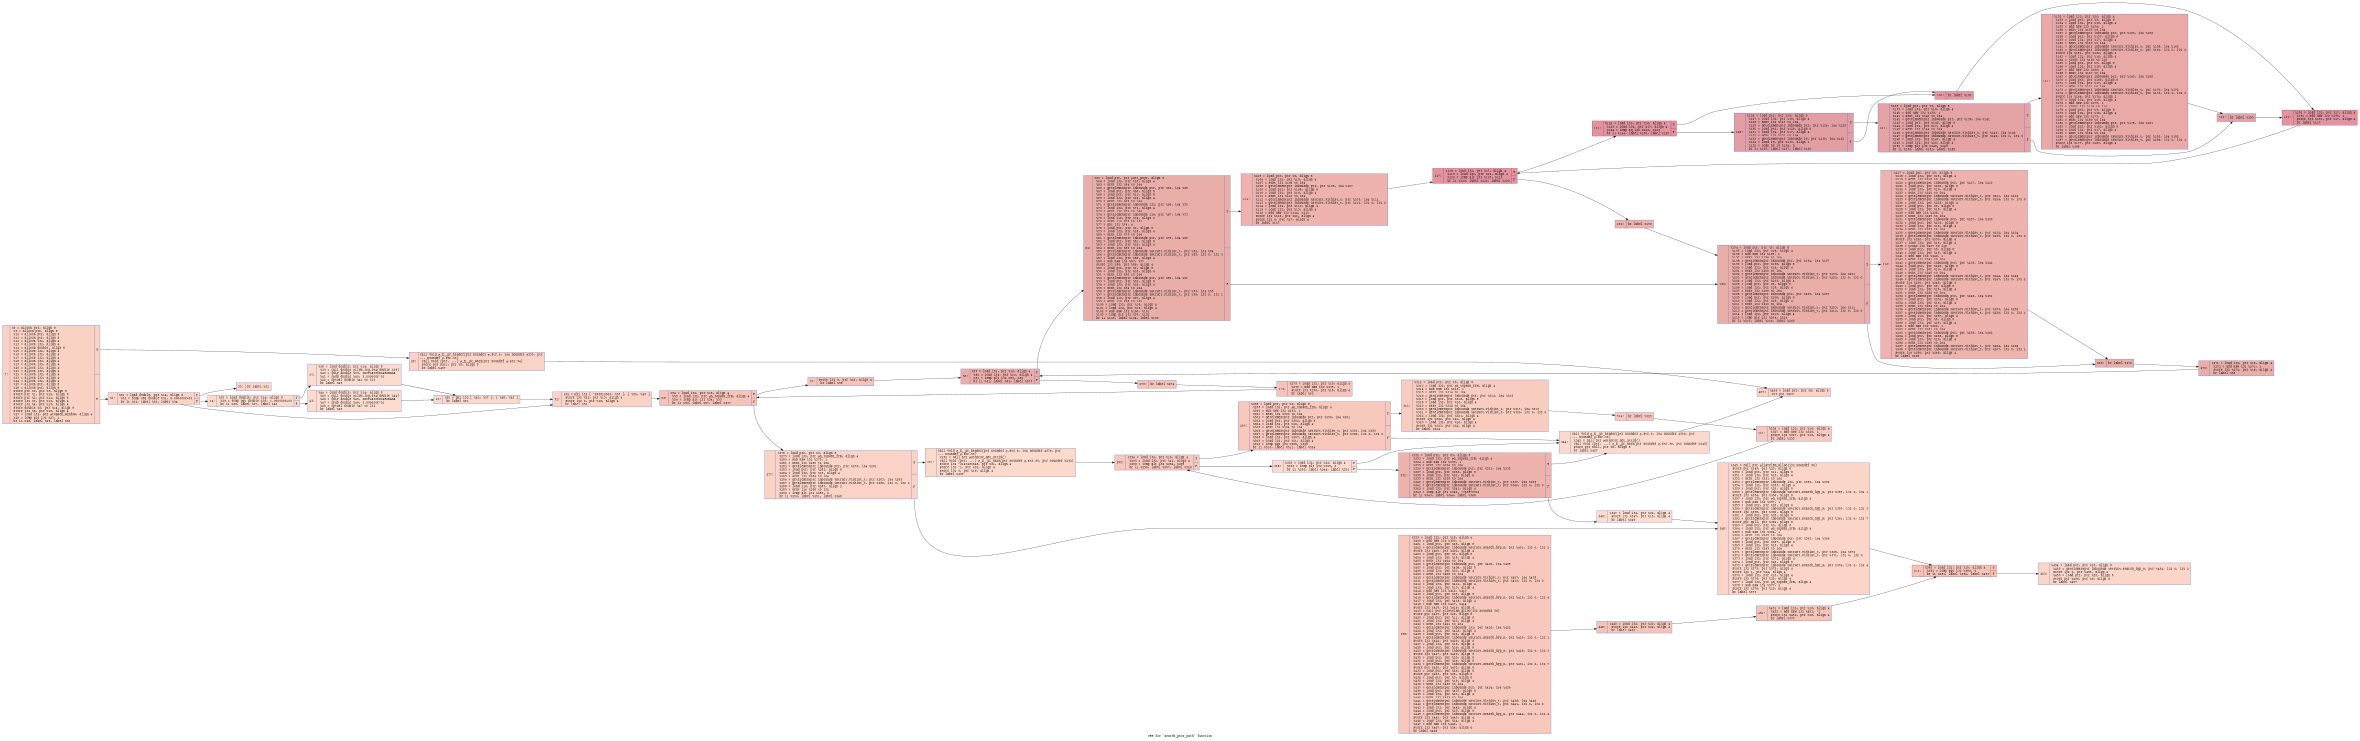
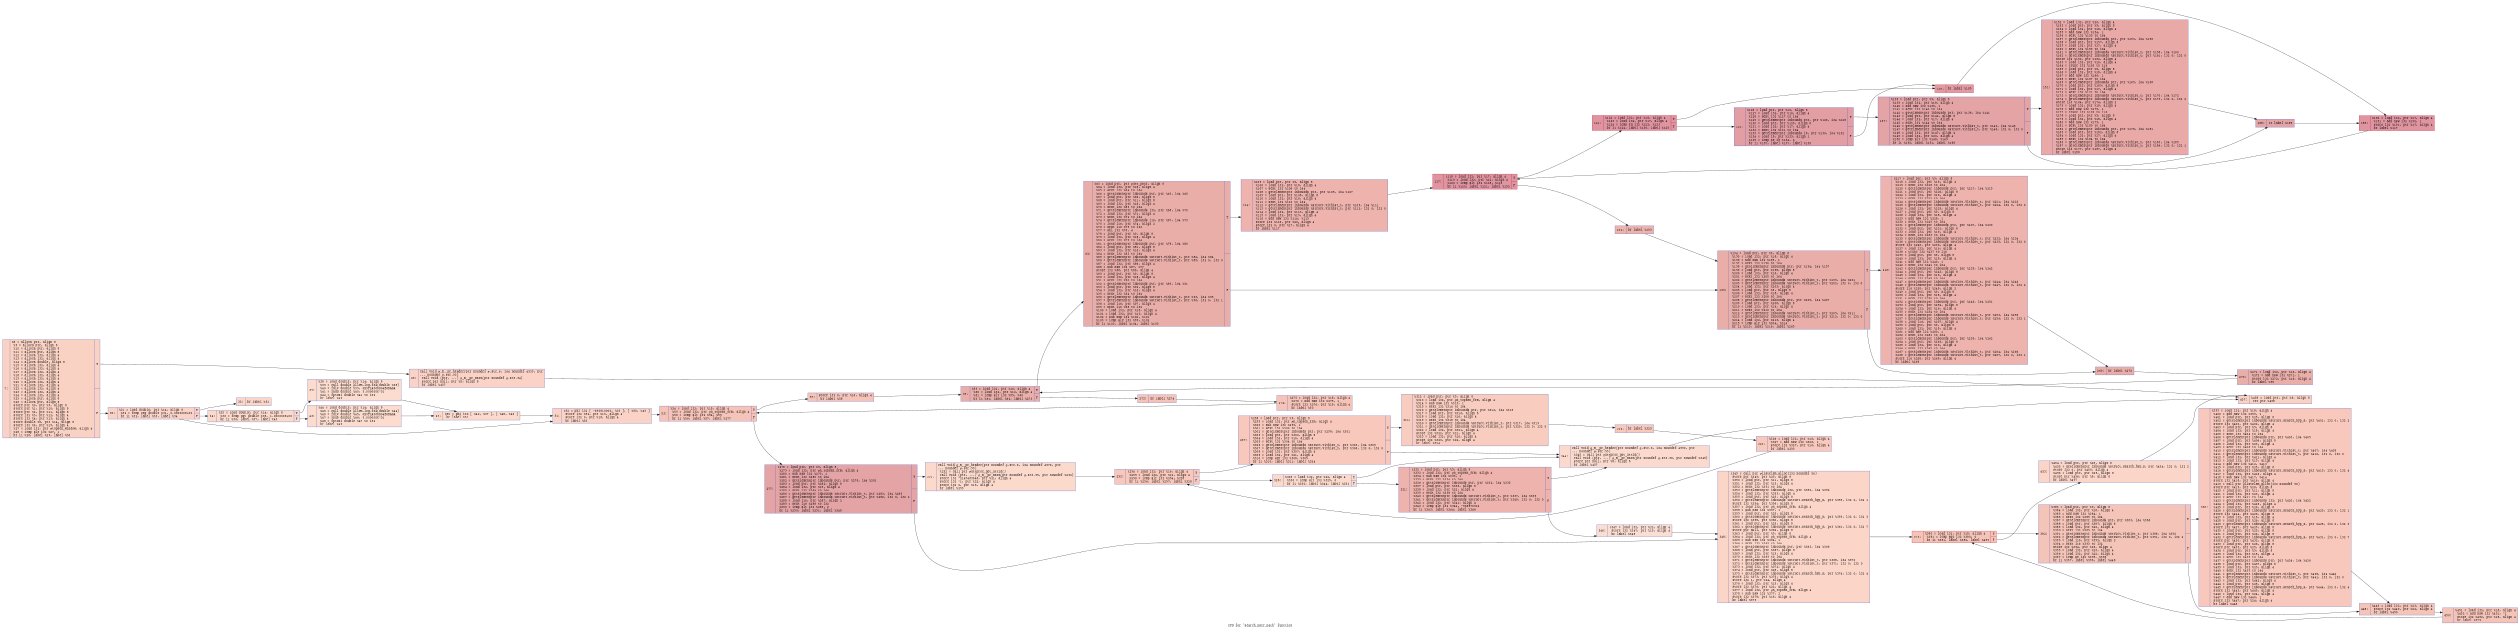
edge "453:" -> "457:": added
node "277:": fillcolor #f59c7d70 -> #c32e3170
node "382:": added
